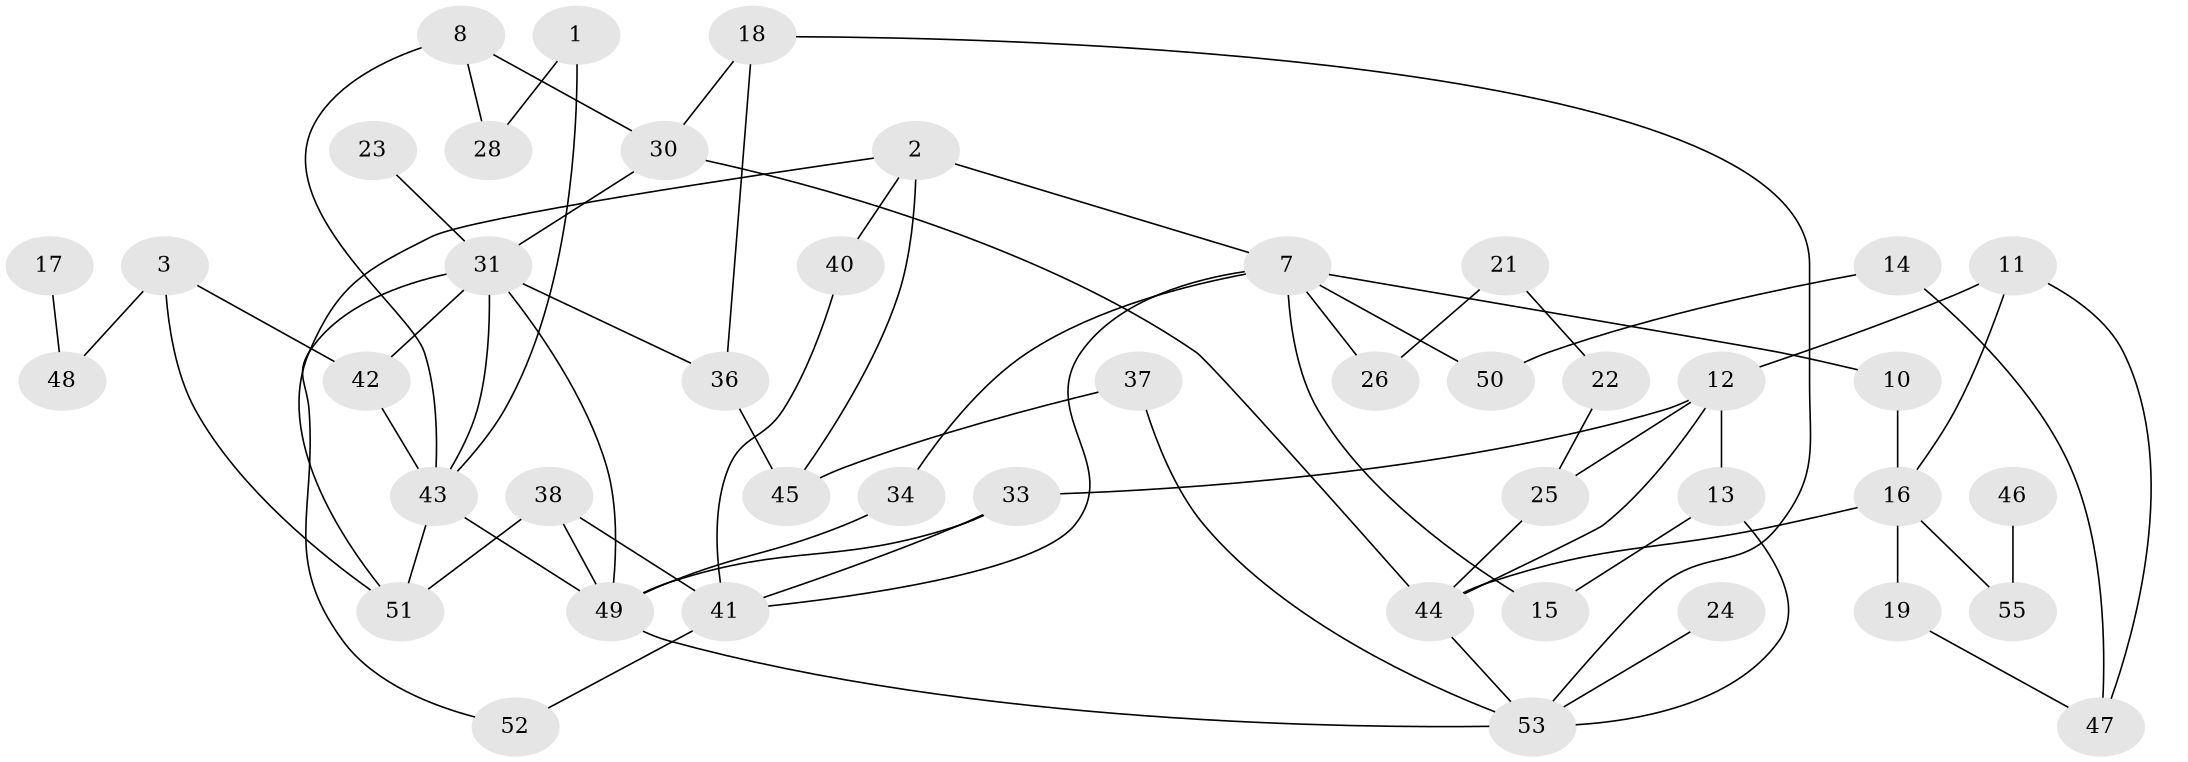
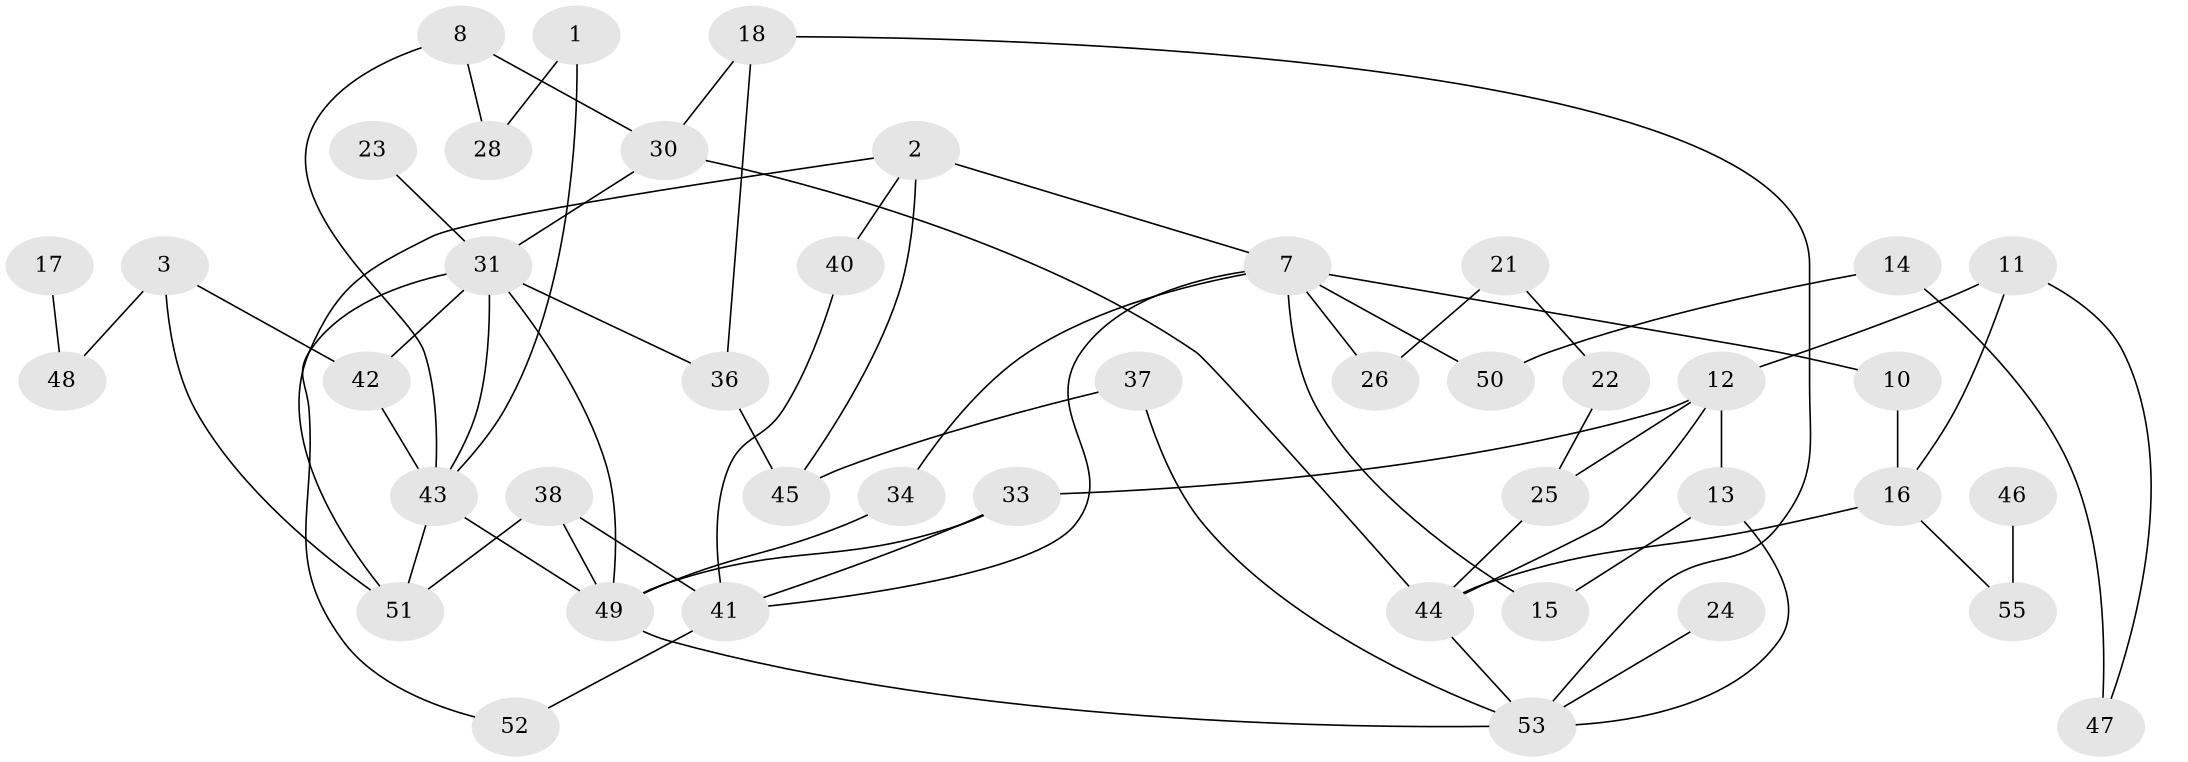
node "19": removed
